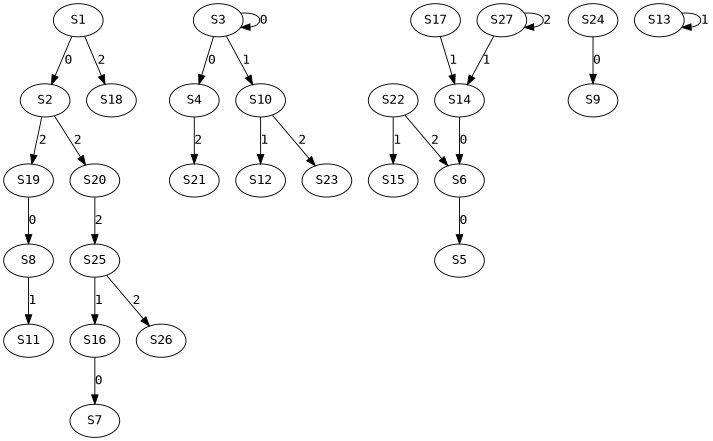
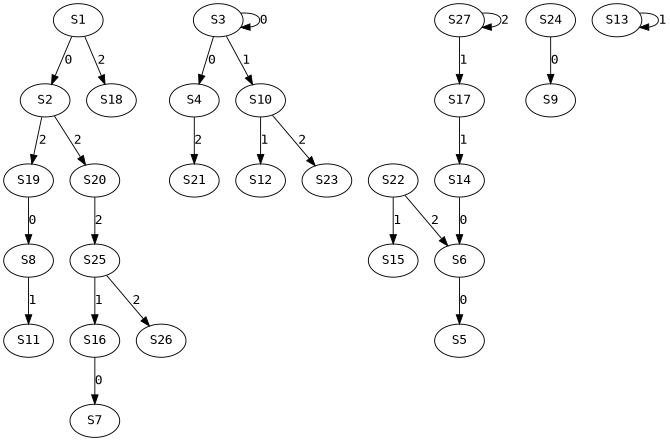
edge "S27" -> "S14": now "S27" -> "S17"
